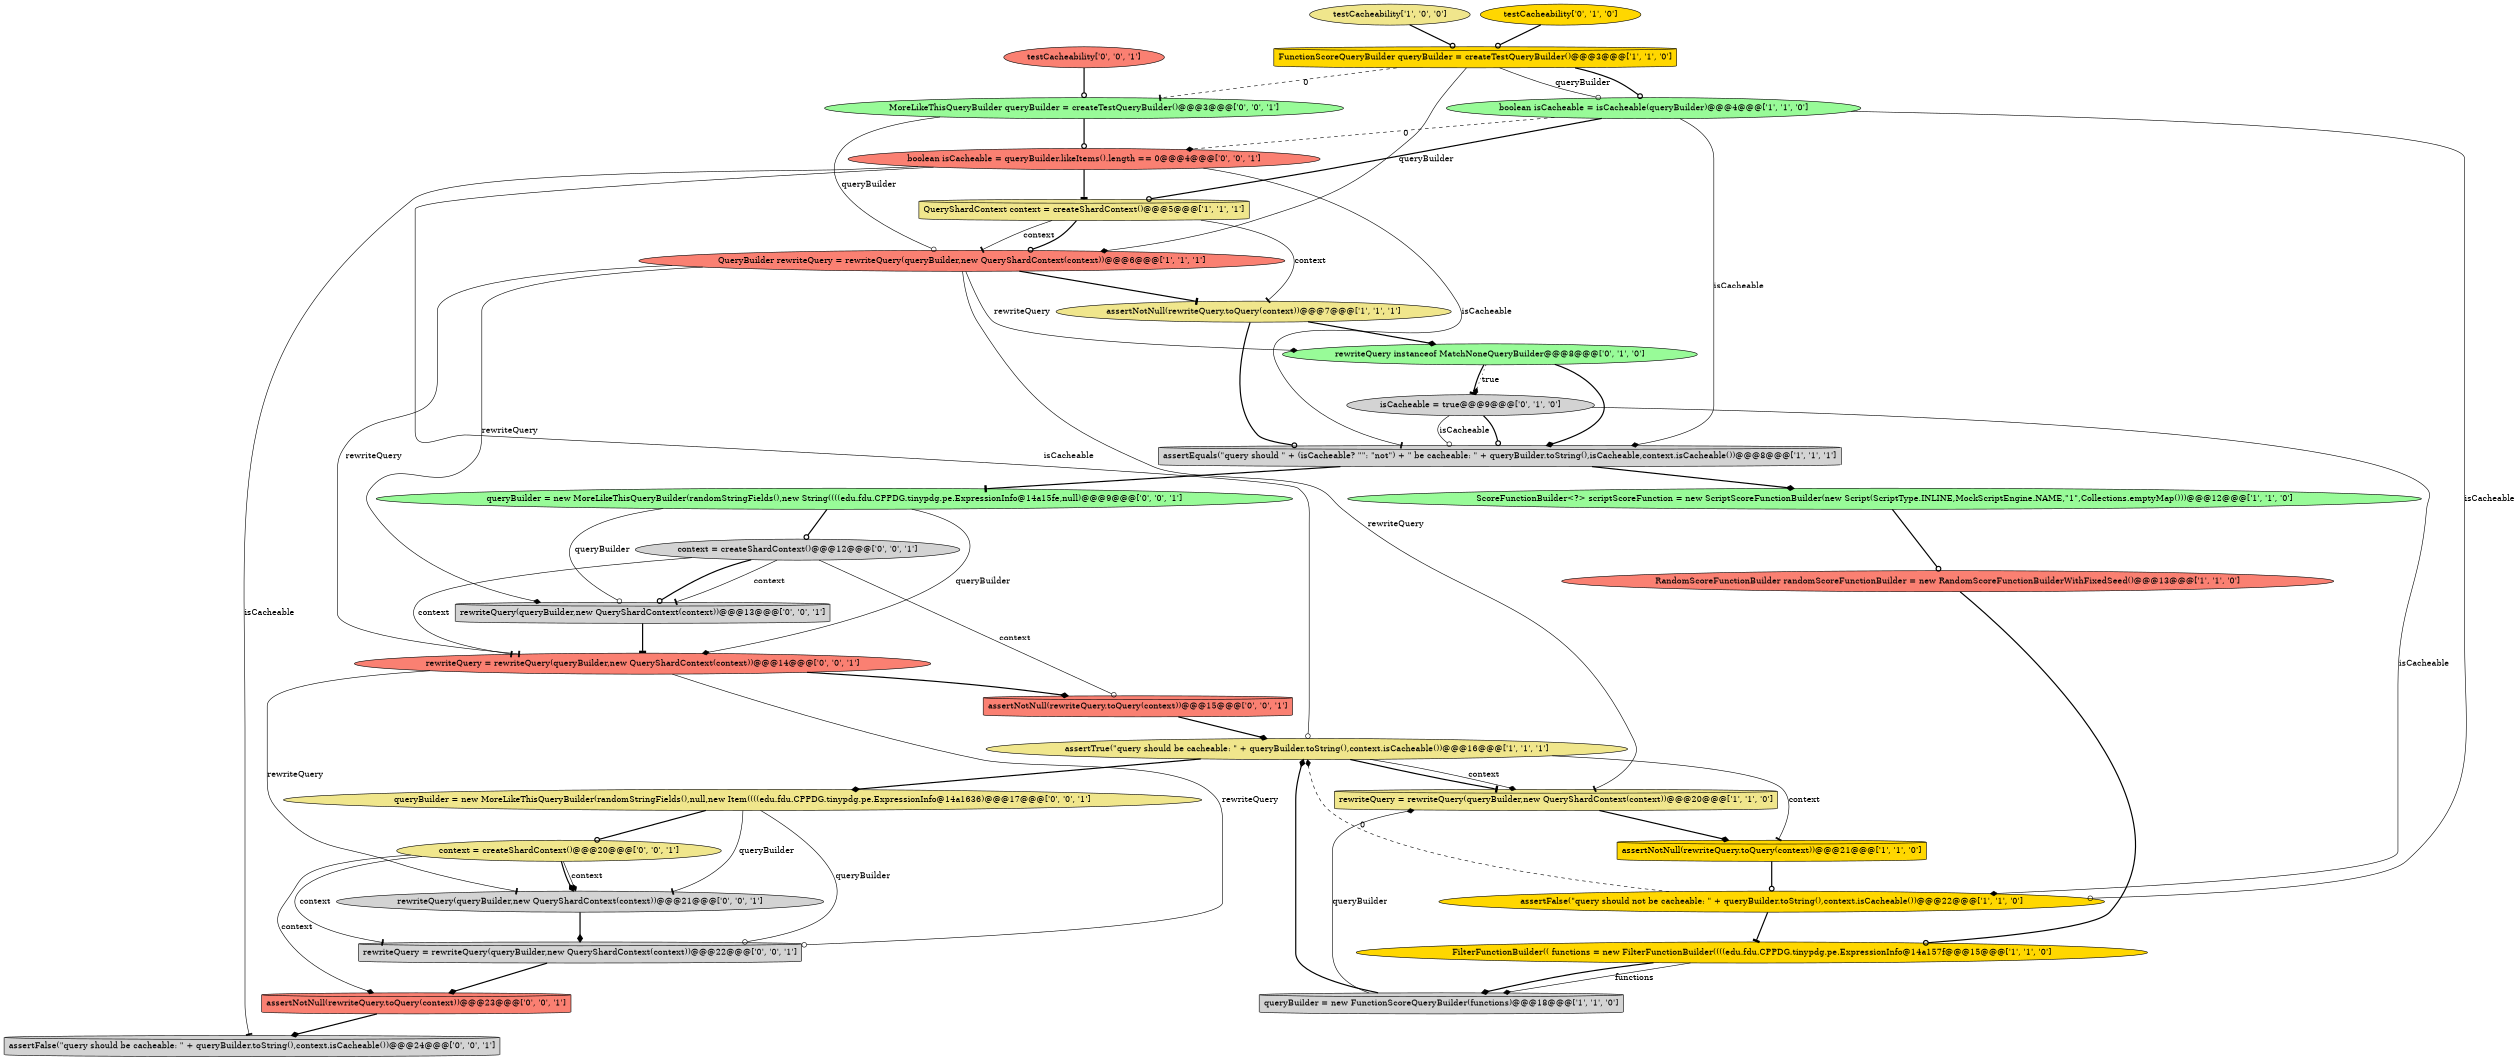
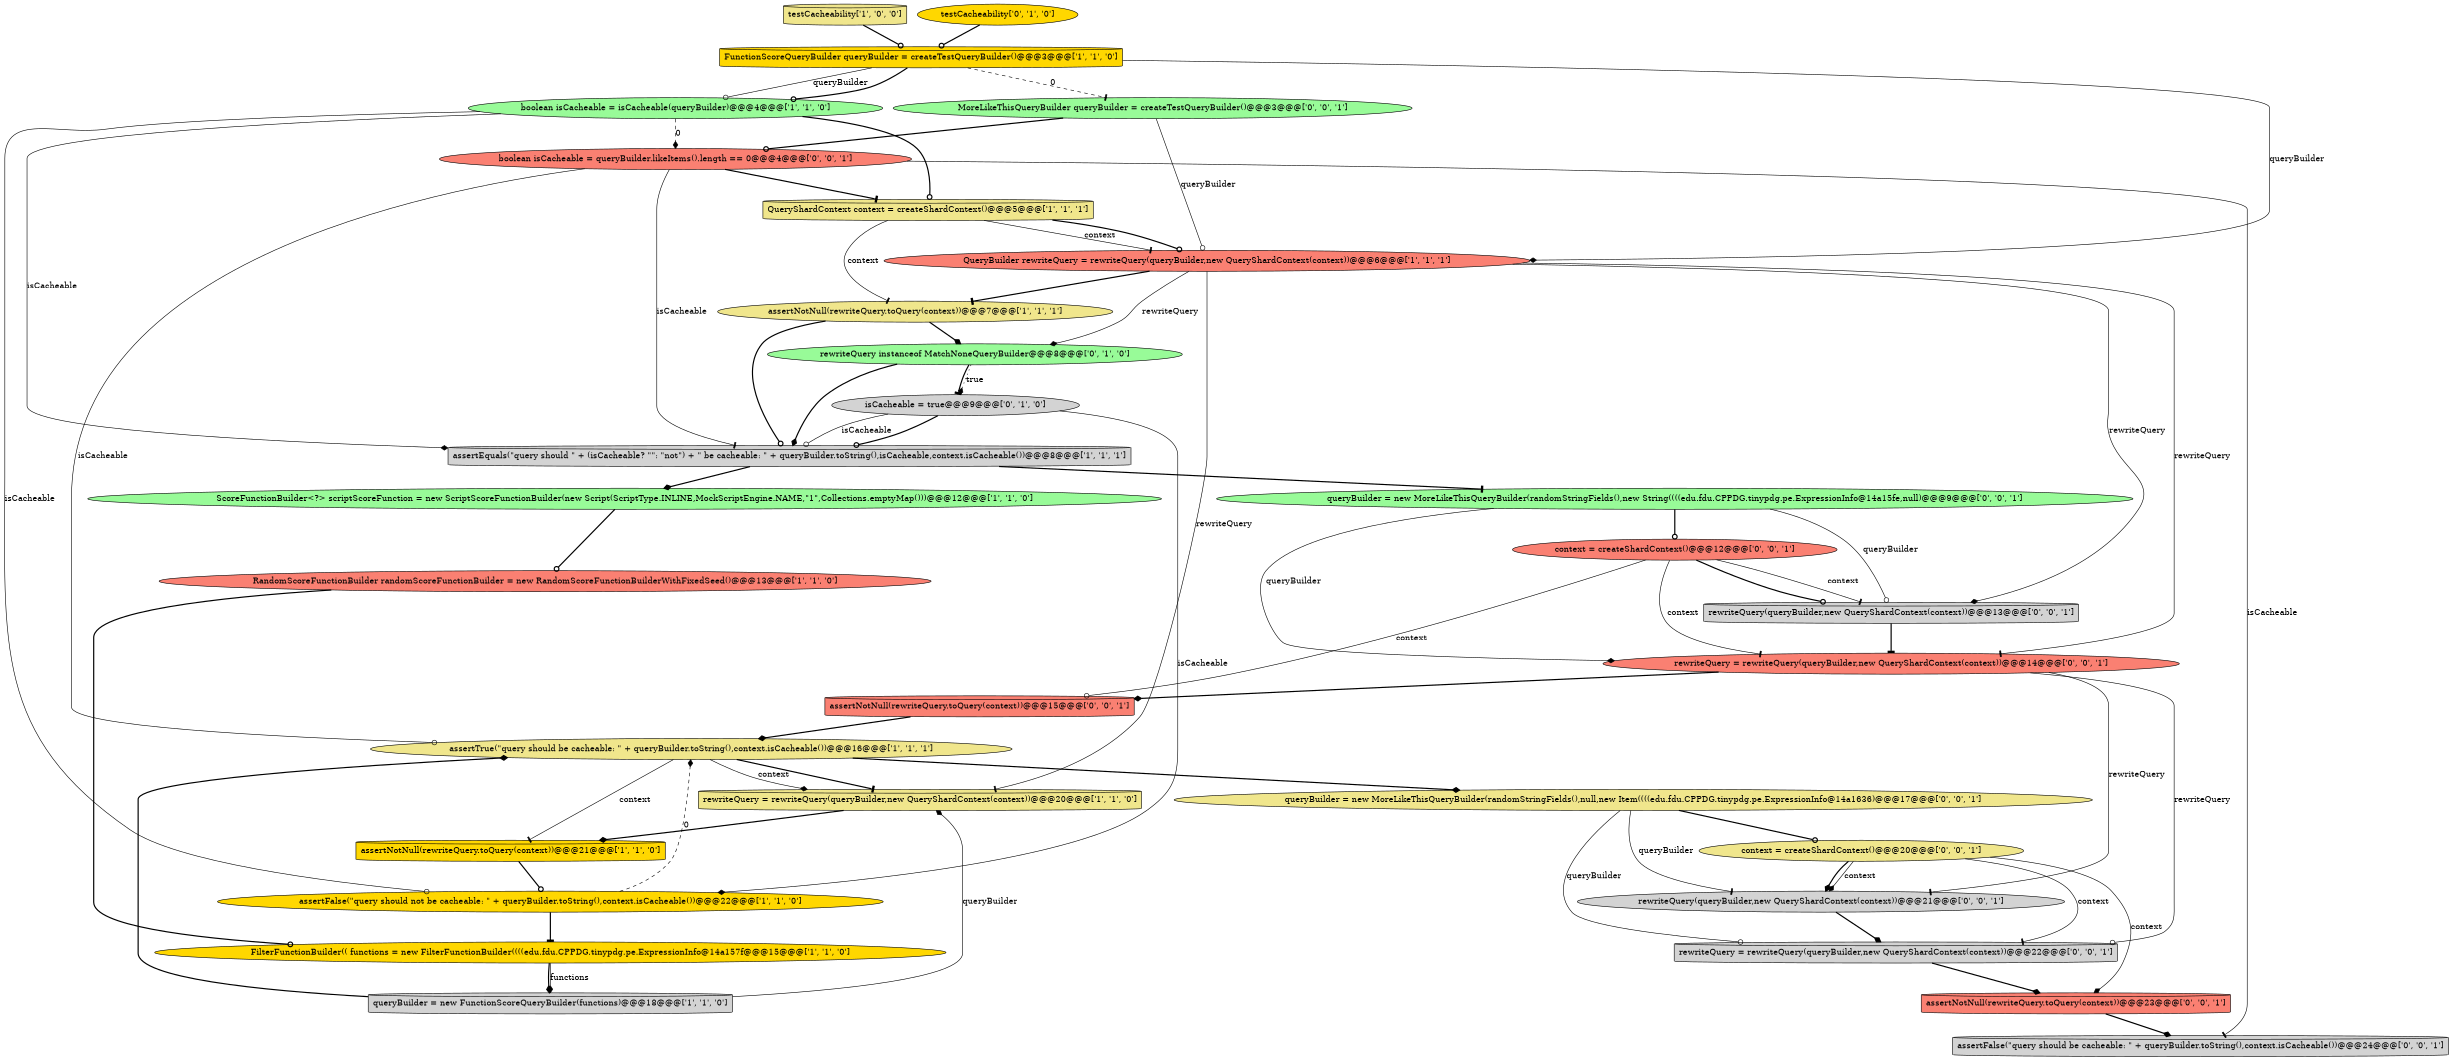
node "testCacheability['1', '0', '0']": shape ellipse -> cylinder
node "testCacheability['0', '0', '1']": removed
node "context = createShardContext()@@@12@@@['0', '0', '1']": fillcolor lightgrey -> salmon
